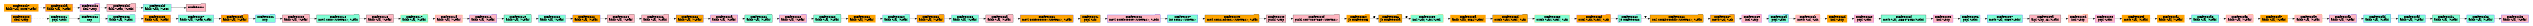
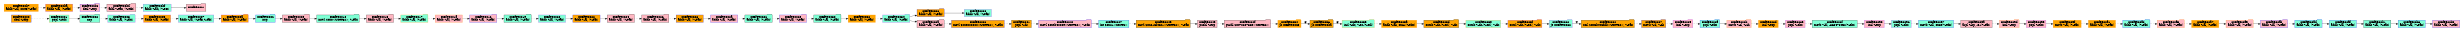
edge "0x5f990038 addb %al, (%eax)" -> "0x5f99003a addb %al, (%eax)": now "0x5f990034 addb %al, (%eax)" -> "0x5f99003a addb %al, (%eax)"
node "0x5f9900a3 addb %al, (%eax)": shape box -> folder
